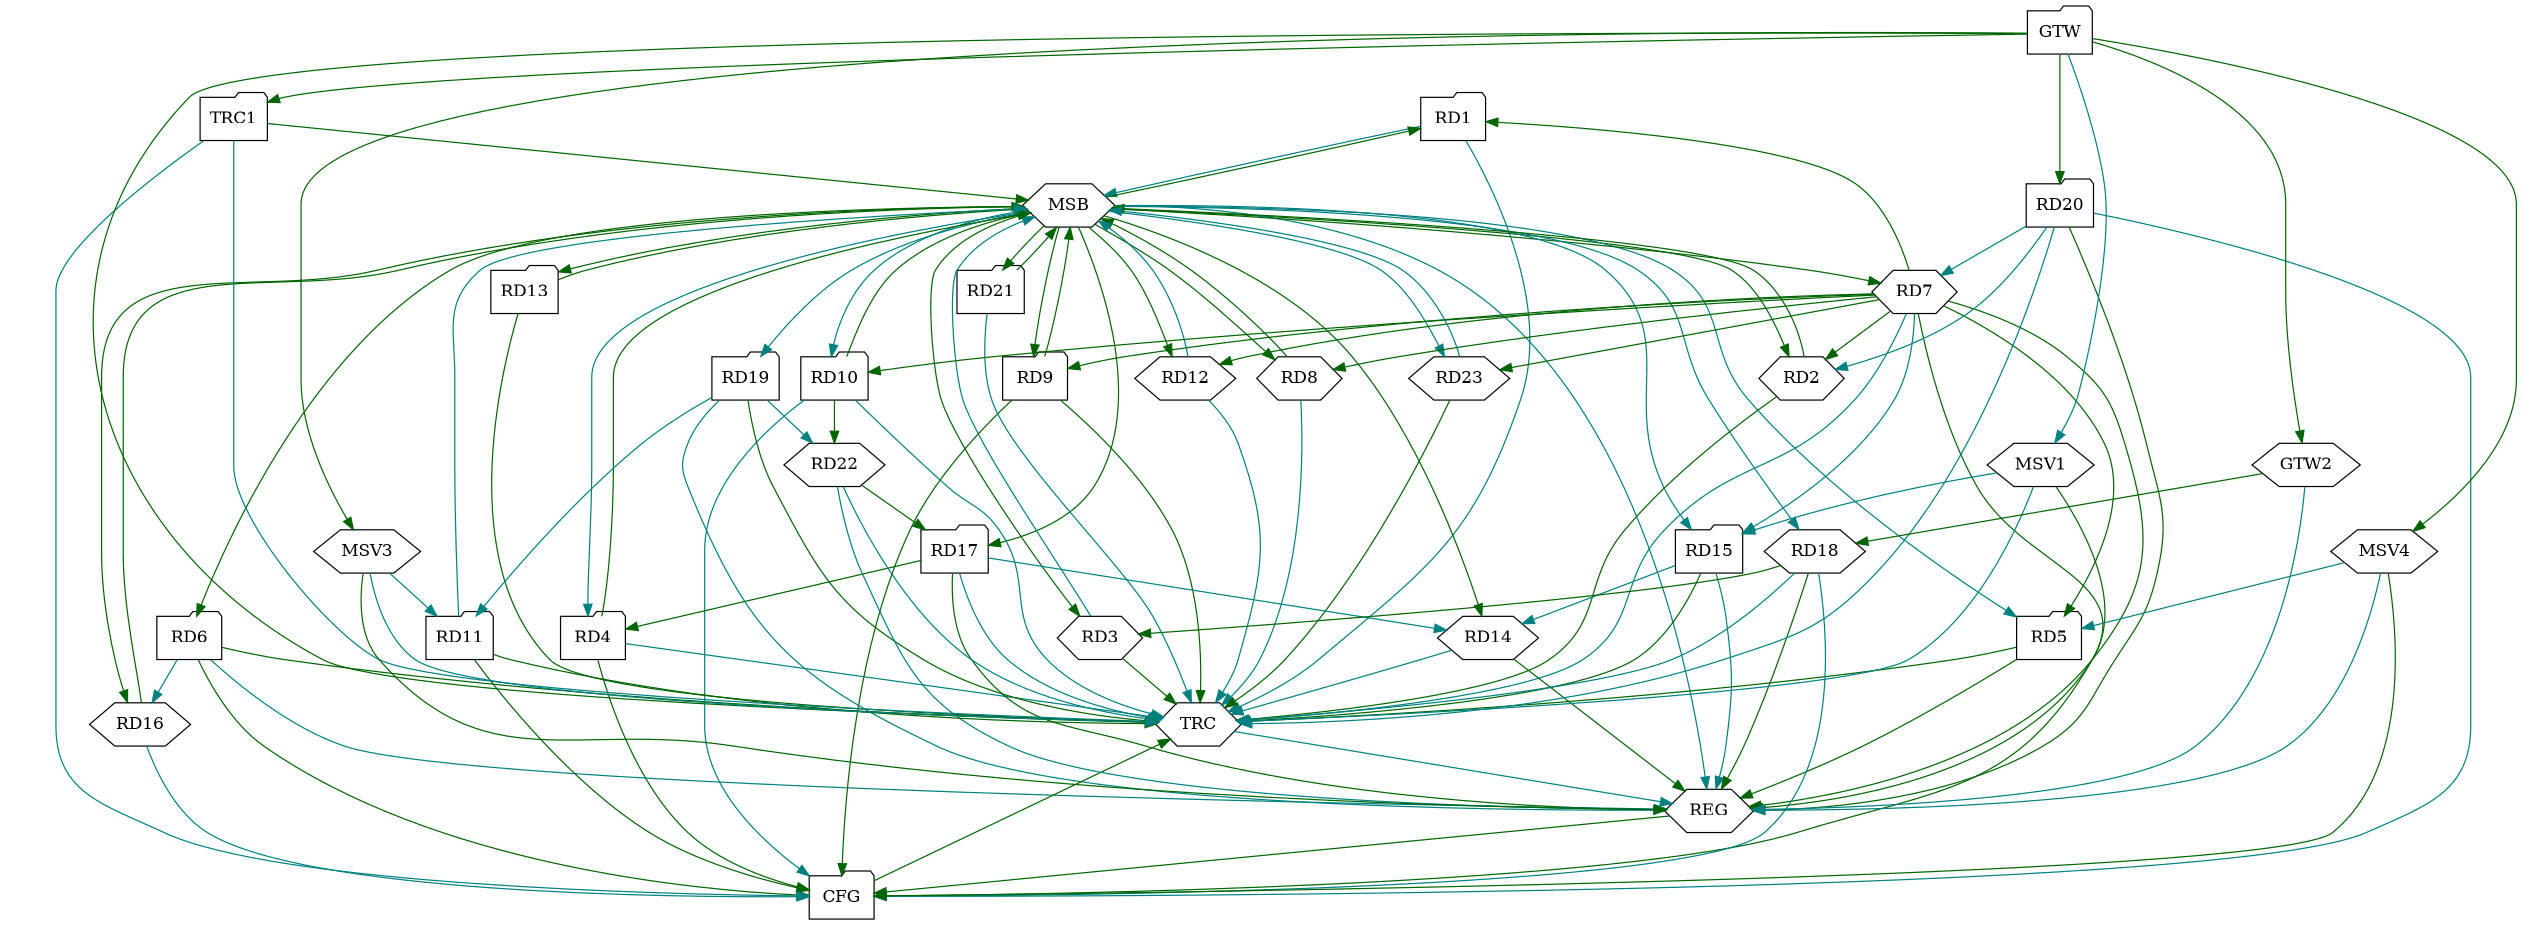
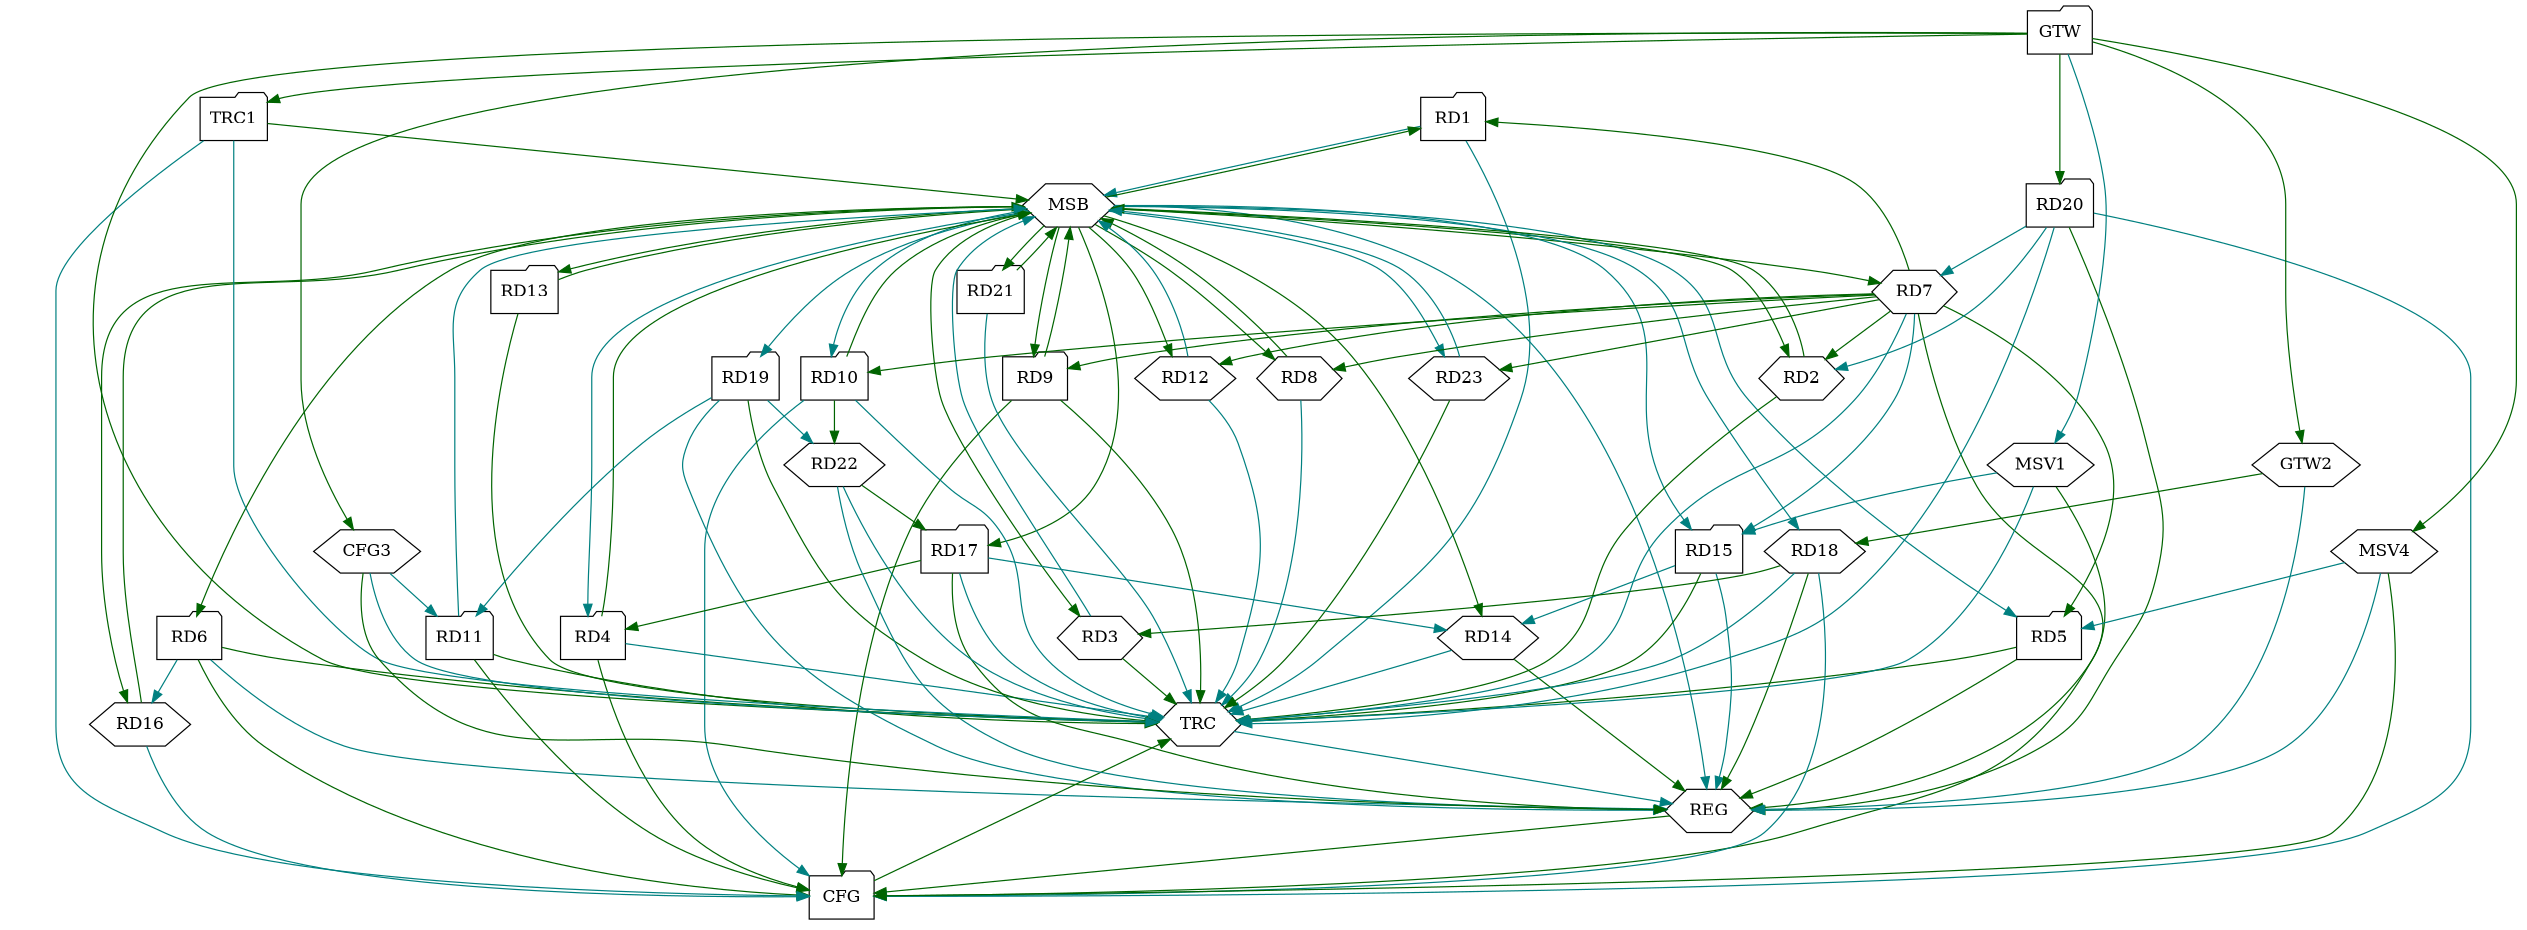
node "MSV3": label "MSV3" -> "CFG3"
edge "RD7" -> "REG": removed
